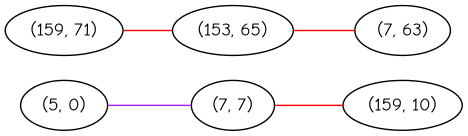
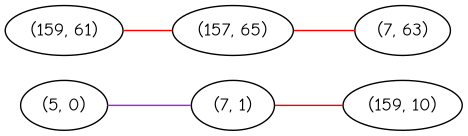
node "(159, 71)": label "(159, 71)" -> "(159, 61)"
node "(153, 65)": label "(153, 65)" -> "(157, 65)"
node "(7, 7)": label "(7, 7)" -> "(7, 1)"
